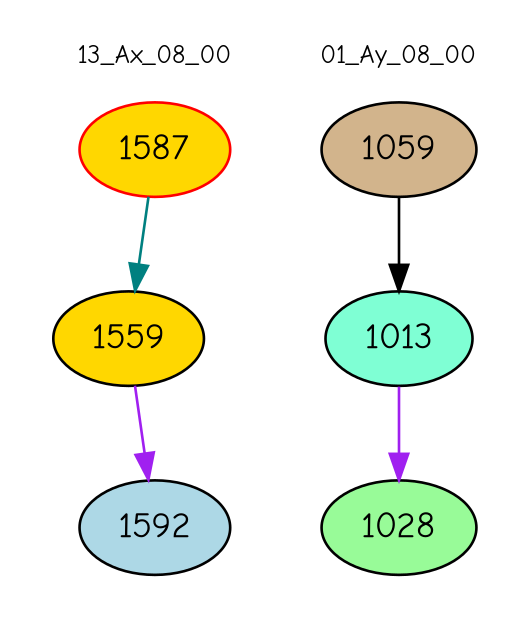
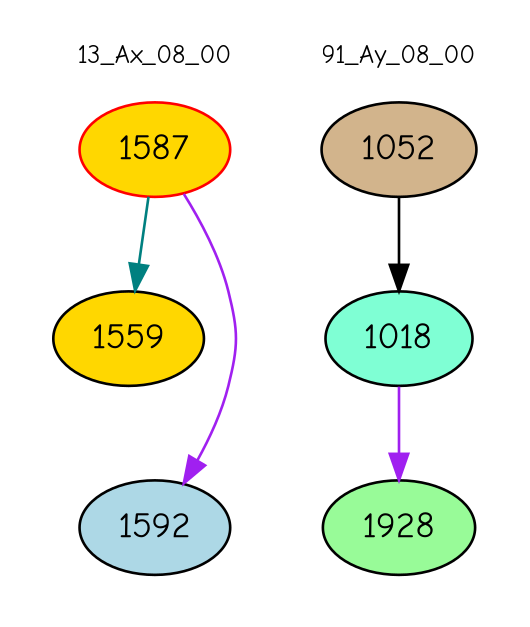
cluster "01_Ay_08_00": label "01_Ay_08_00" -> "91_Ay_08_00"
node "1059": label "1059" -> "1052"
node "1013": label "1013" -> "1018"
edge "1559" -> "1592": now "1587" -> "1592"
node "1028": label "1028" -> "1928"
